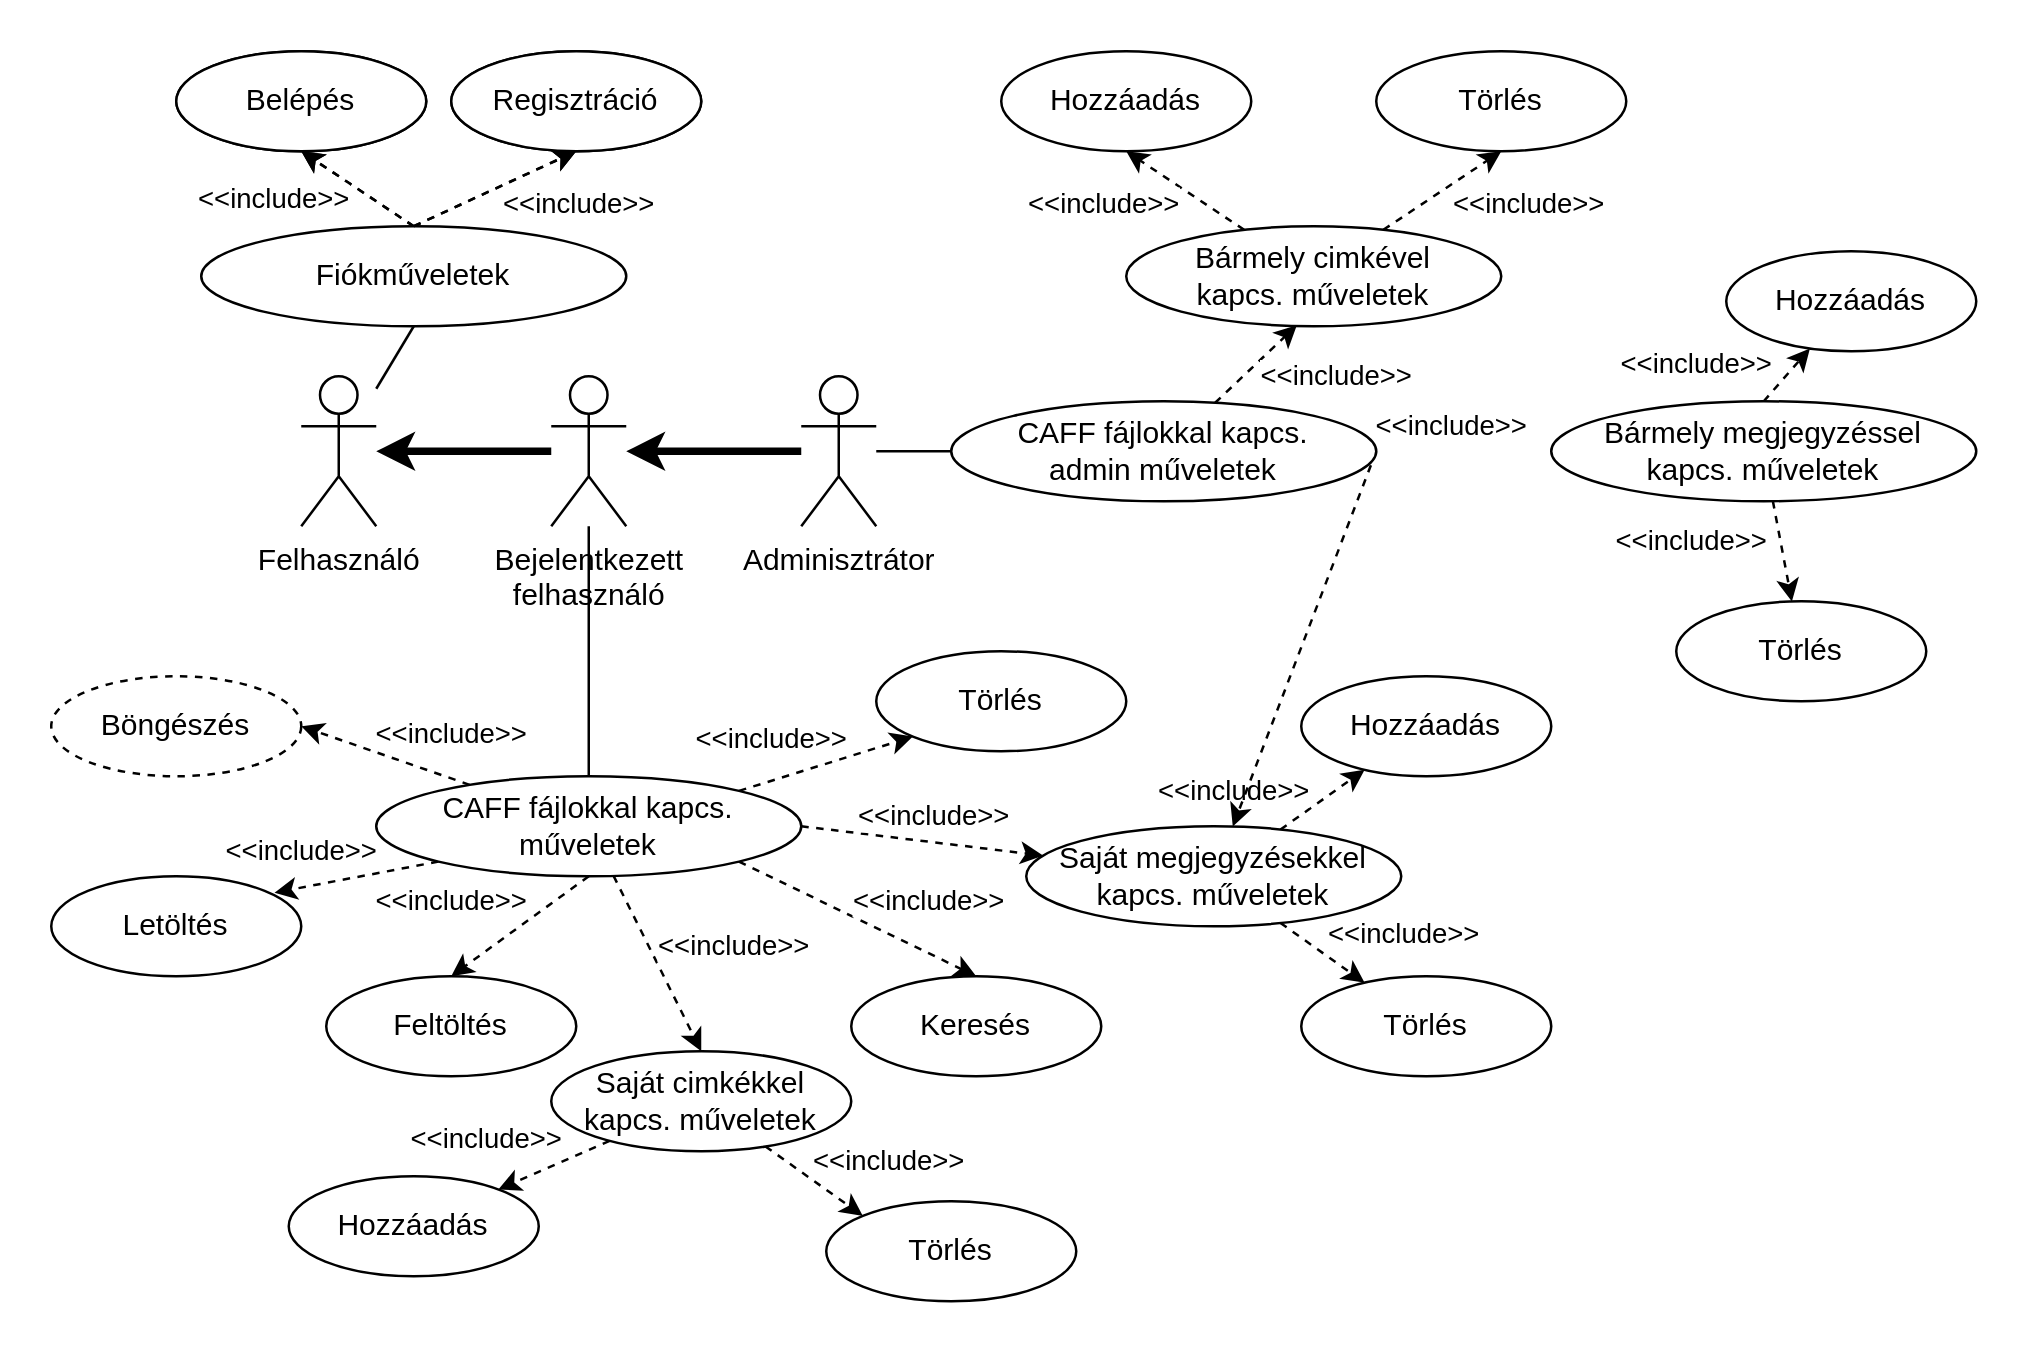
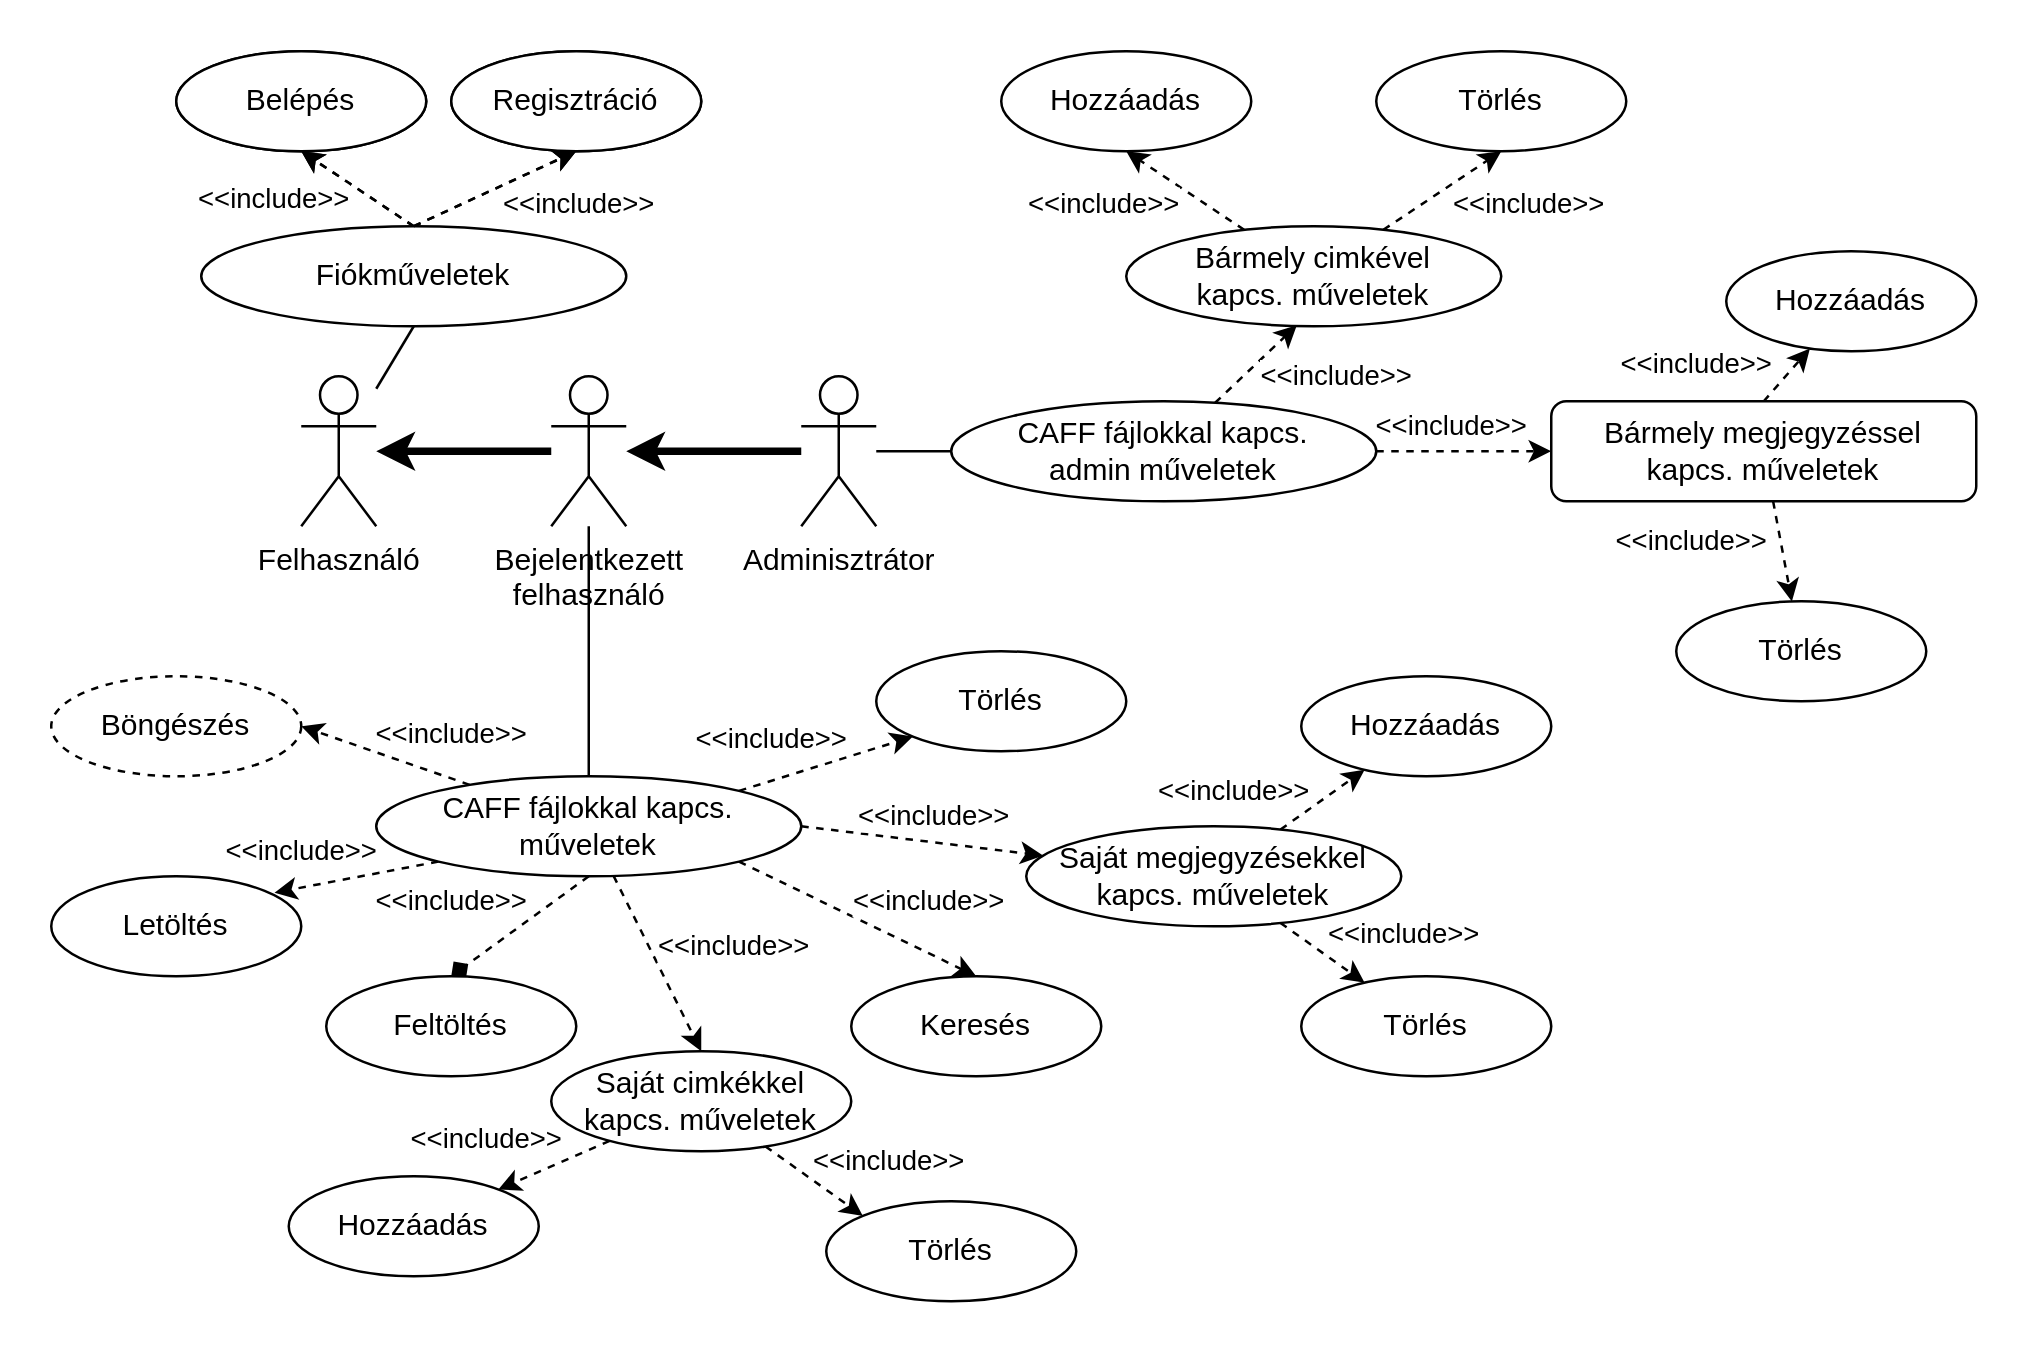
node "Bármely megjegyzéssel kapcs. műveletek": shape ellipse -> rounded rectangle
edge "CAFF fájlokkal kapcs. admin műveletek" -> "Saját megjegyzésekkel kapcs. műveletek": now "CAFF fájlokkal kapcs. admin műveletek" -> "Bármely megjegyzéssel kapcs. műveletek"
edge "CAFF fájlokkal kapcs. műveletek" -> "Feltöltés": arrowhead classic -> diamond
